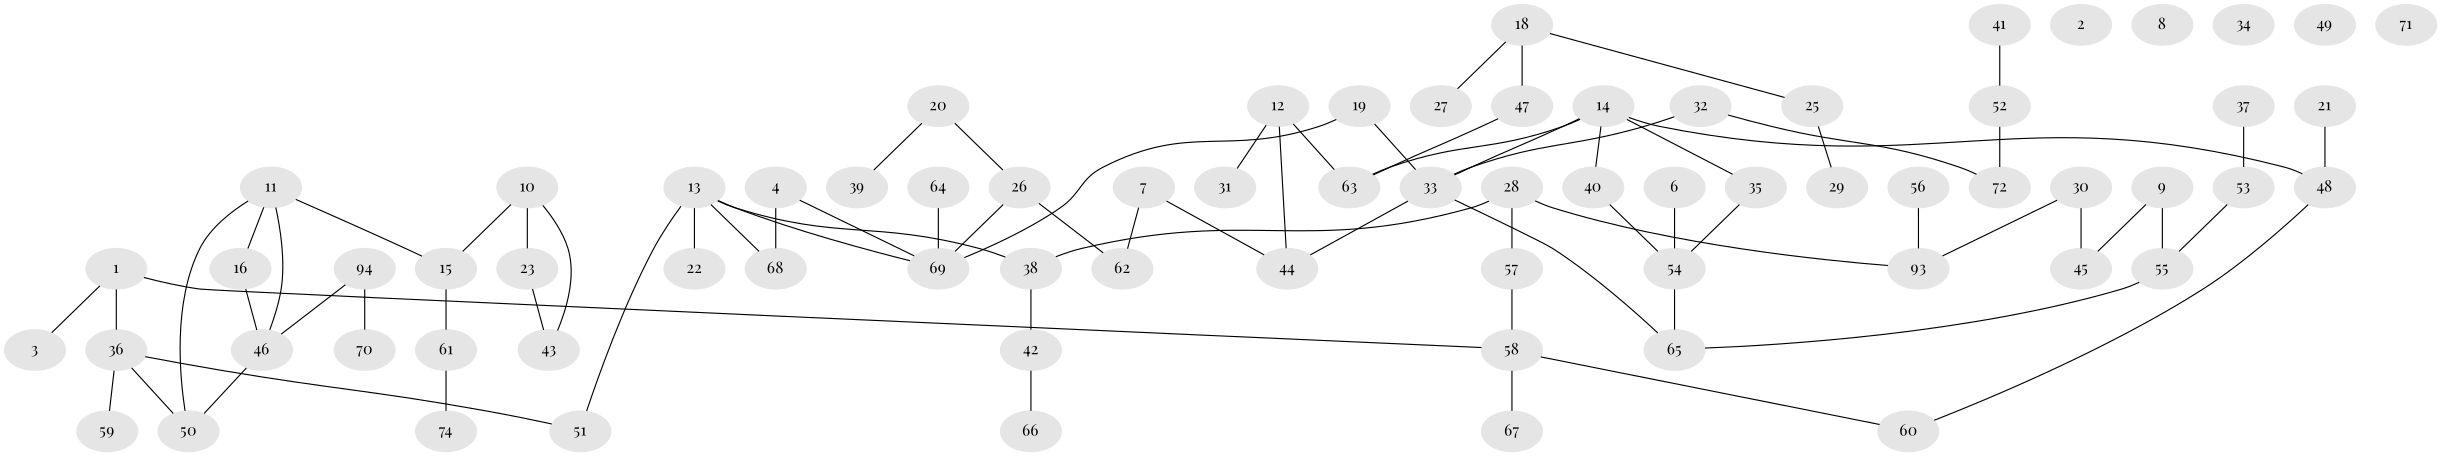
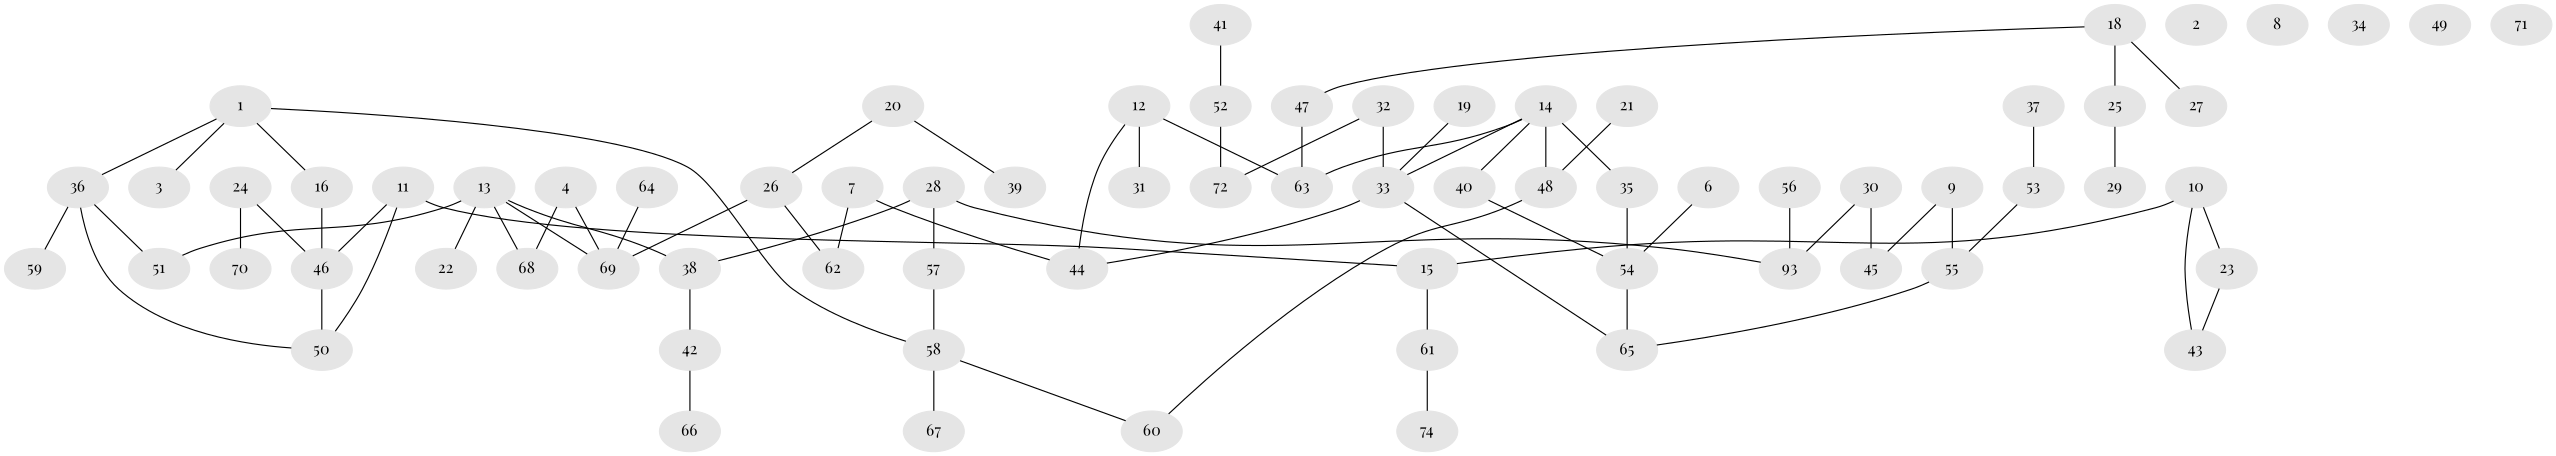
edge "19" -- "69": removed
edge "11" -- "16": now "1" -- "16"
node "94": label "94" -> "24"
